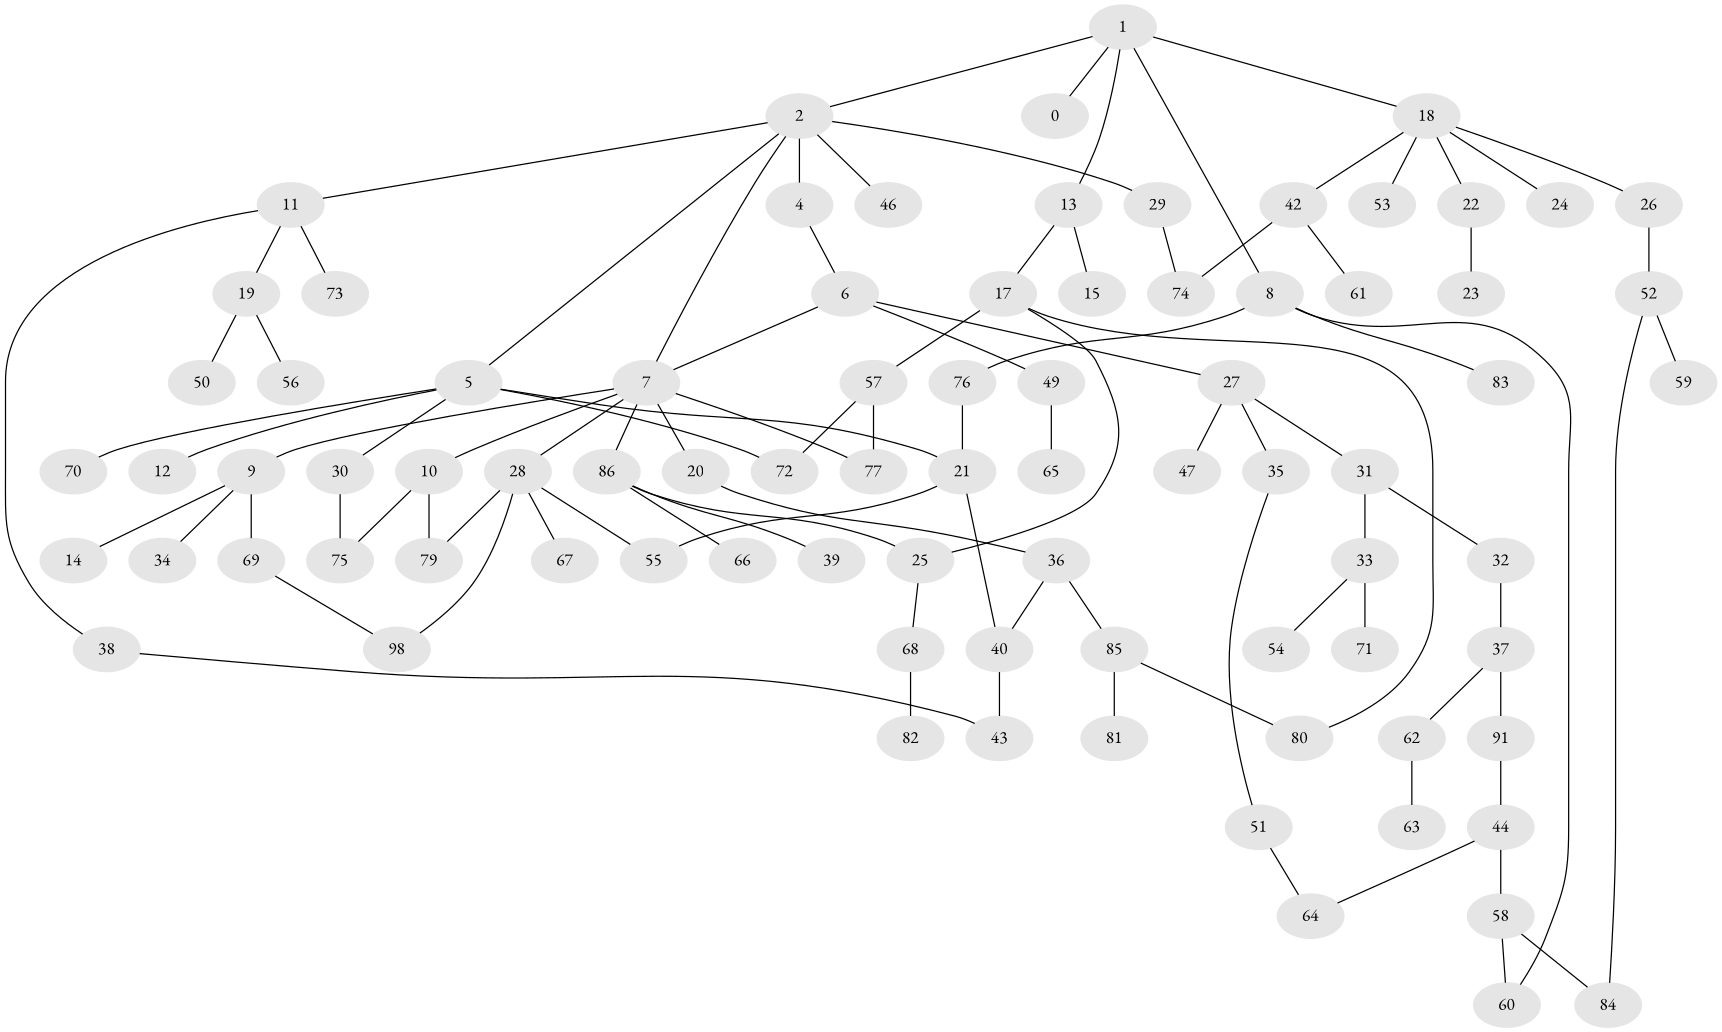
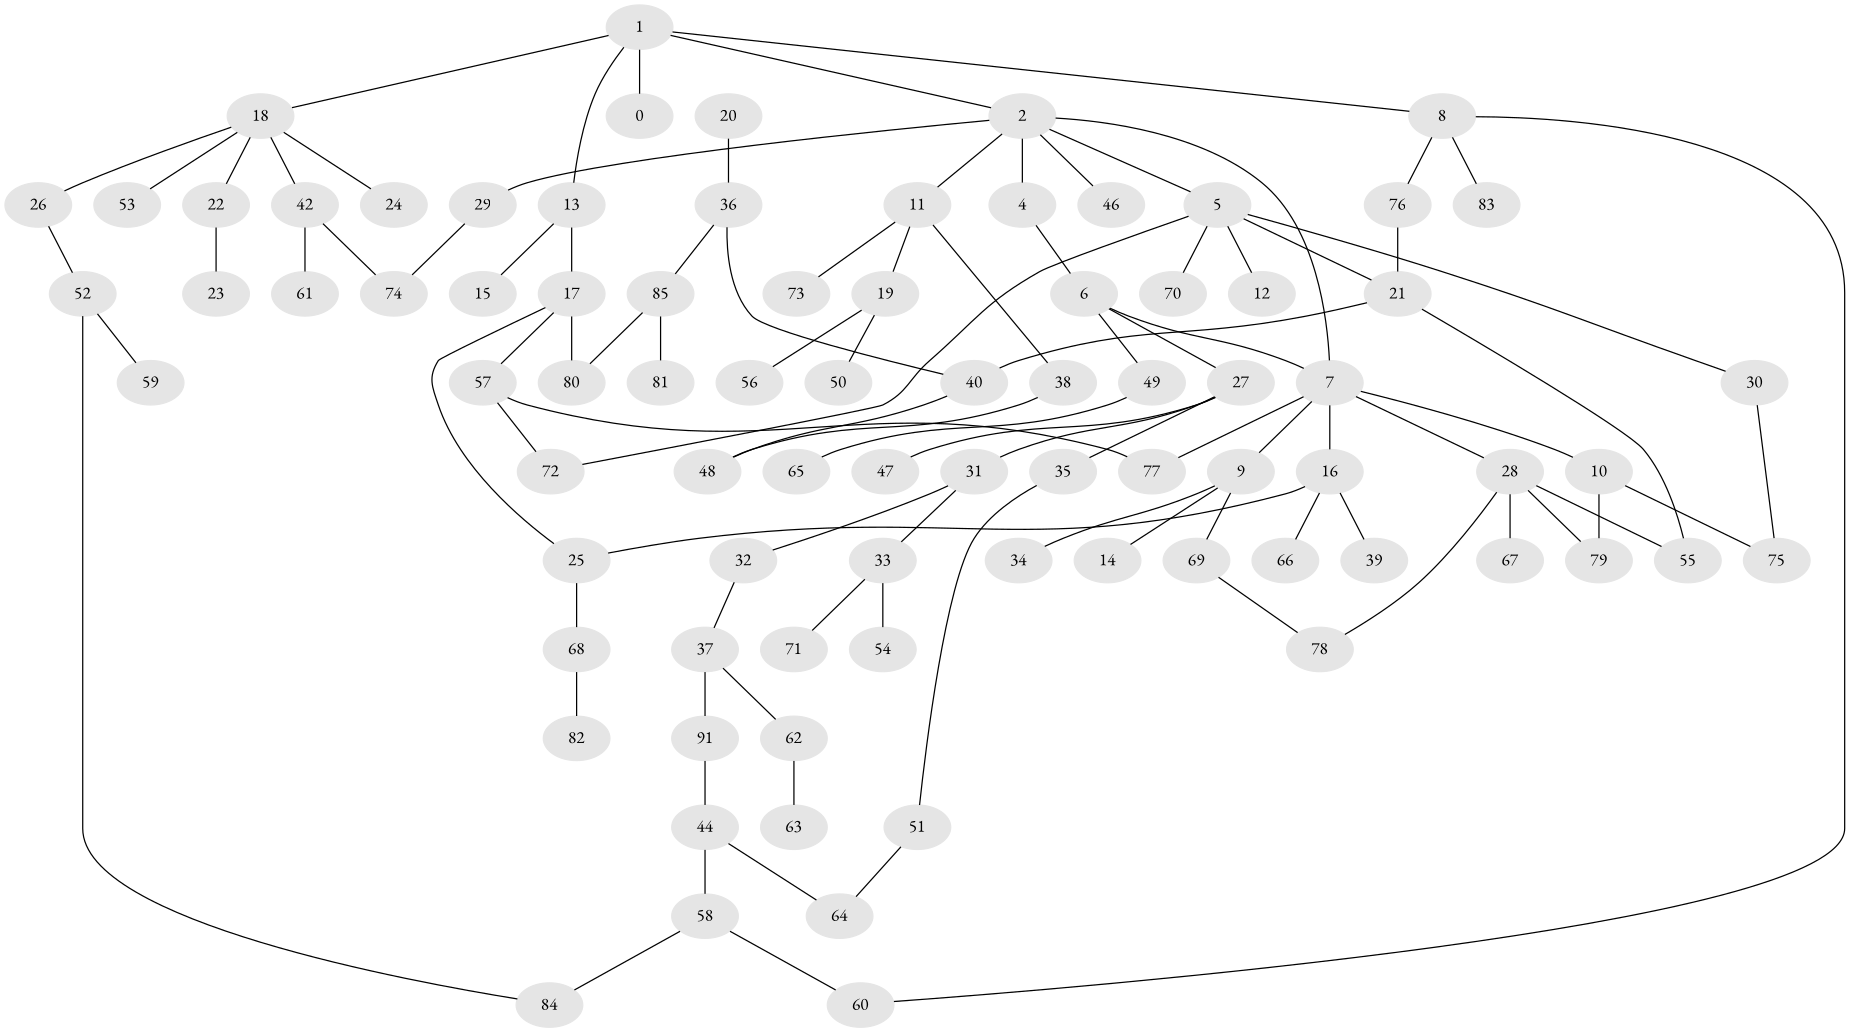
edge "7" -- "20": removed
node "86": label "86" -> "16"
node "98": label "98" -> "78"
node "43": label "43" -> "48"
